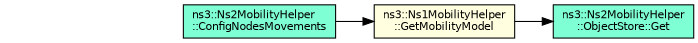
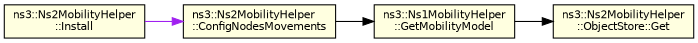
node "ns3::Ns2MobilityHelper ::Install": added
node "ns3::Ns2MobilityHelper ::ConfigNodesMovements": fillcolor aquamarine -> lightyellow
node "ns3::Ns2MobilityHelper ::ObjectStore::Get": fillcolor aquamarine -> lightyellow
